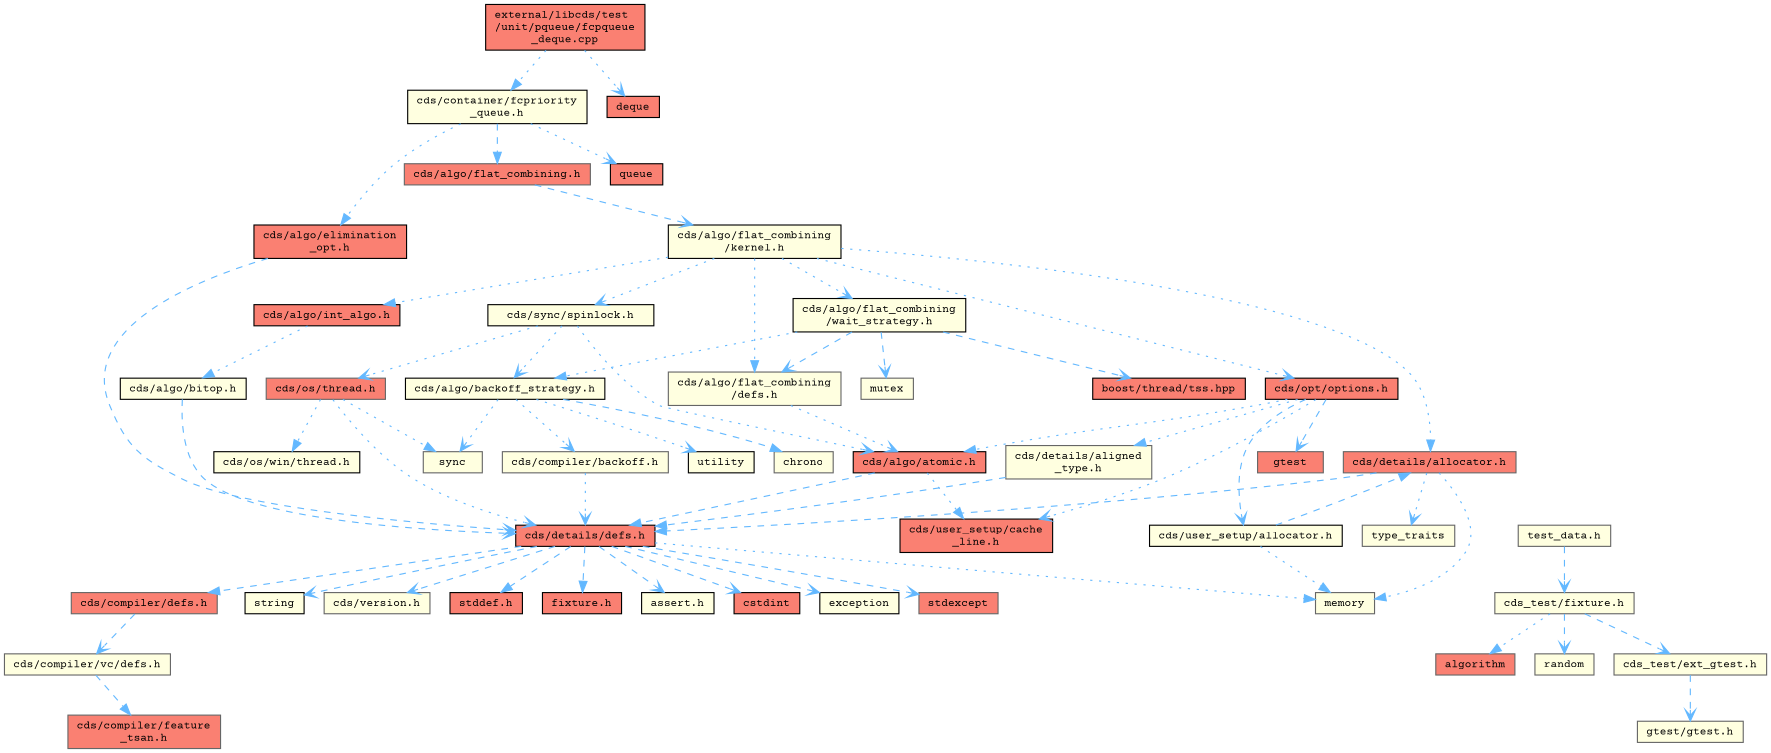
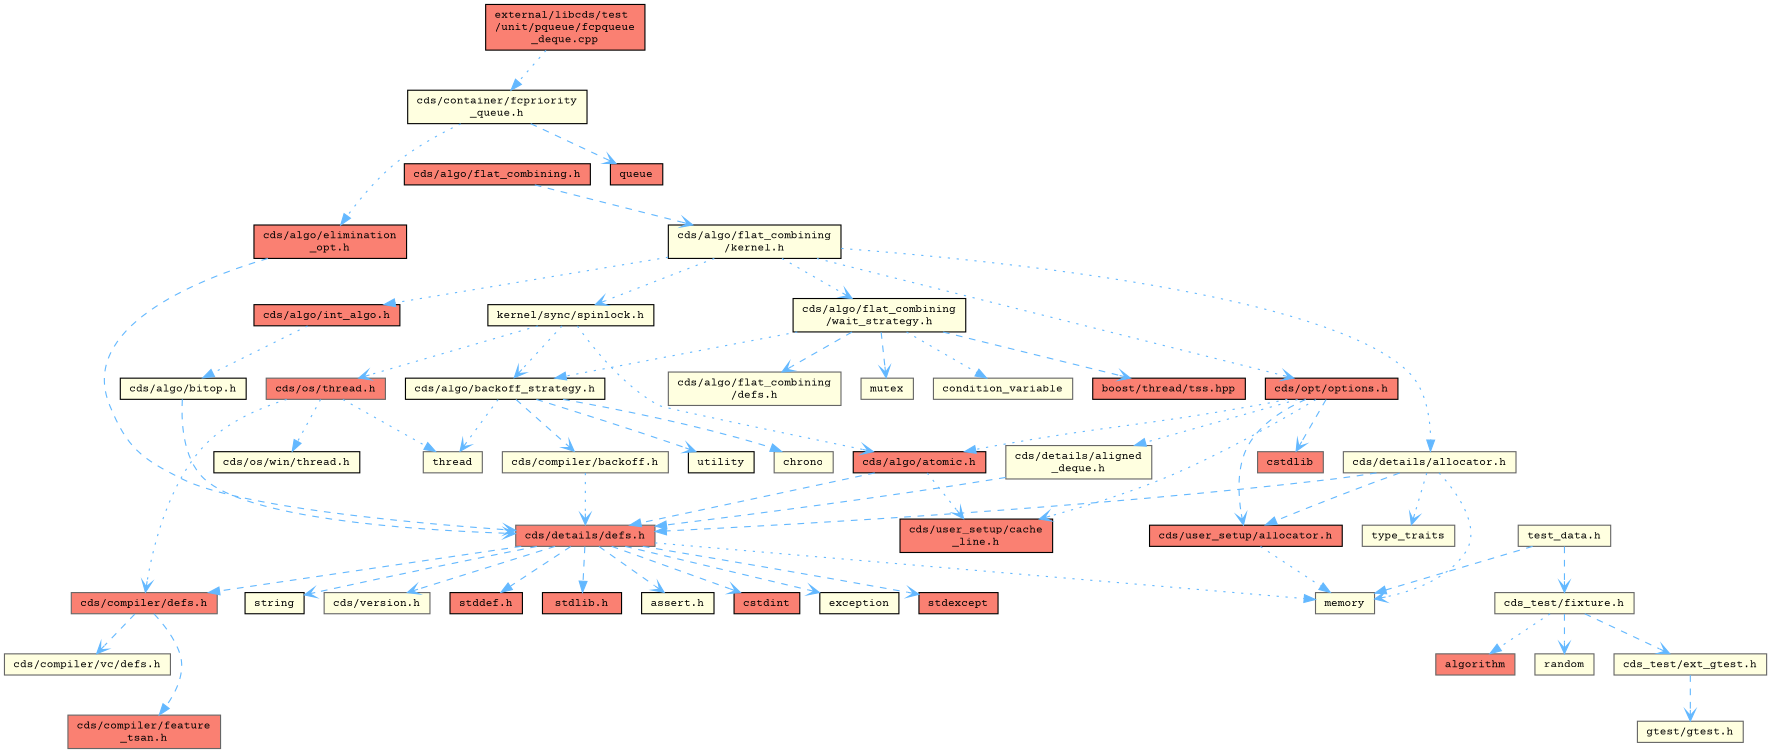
node "deque": removed
edge "cds/container/fcpriority _queue.h" -> "cds/algo/flat_combining.h": removed
edge "cds/container/fcpriority _queue.h" -> "queue": style dotted -> dashed
node "cds/algo/flat_combining.h": color gray40 -> black
edge "cds/algo/flat_combining /kernel.h" -> "cds/algo/flat_combining /defs.h": removed
node "cds/sync/spinlock.h": label "cds/sync/spinlock.h" -> "kernel/sync/spinlock.h"
node "condition_variable": added
edge "cds/algo/backoff_strategy.h" -> "cds/compiler/backoff.h": style dotted -> dashed
edge "cds/algo/backoff_strategy.h" -> "utility": style dotted -> dashed
edge "cds/algo/flat_combining /defs.h" -> "cds/algo/atomic.h": removed
node "sync": label "sync" -> "thread"
node "cds/details/aligned _type.h": label "cds/details/aligned _type.h" -> "cds/details/aligned _deque.h"
node "gtest": label "gtest" -> "cstdlib"
node "cds/details/allocator.h": fillcolor salmon -> lightyellow
edge "cds/os/thread.h" -> "cds/details/defs.h": now "cds/os/thread.h" -> "cds/compiler/defs.h"
edge "cds/algo/atomic.h" -> "cds/user_setup/cache _line.h": arrowhead normal -> vee
edge "cds/user_setup/allocator.h" -> "cds/details/allocator.h": reversed
node "cds/details/defs.h": color black -> gray40
node "cds/user_setup/allocator.h": fillcolor lightyellow -> salmon
edge "cds/details/allocator.h" -> "memory": arrowhead normal -> vee
edge "test_data.h" -> "memory": added
node "fixture.h": label "fixture.h" -> "stdlib.h"
node "stdexcept": color gray40 -> black
edge "cds/compiler/vc/defs.h" -> "cds/compiler/feature _tsan.h": now "cds/compiler/defs.h" -> "cds/compiler/feature _tsan.h"
